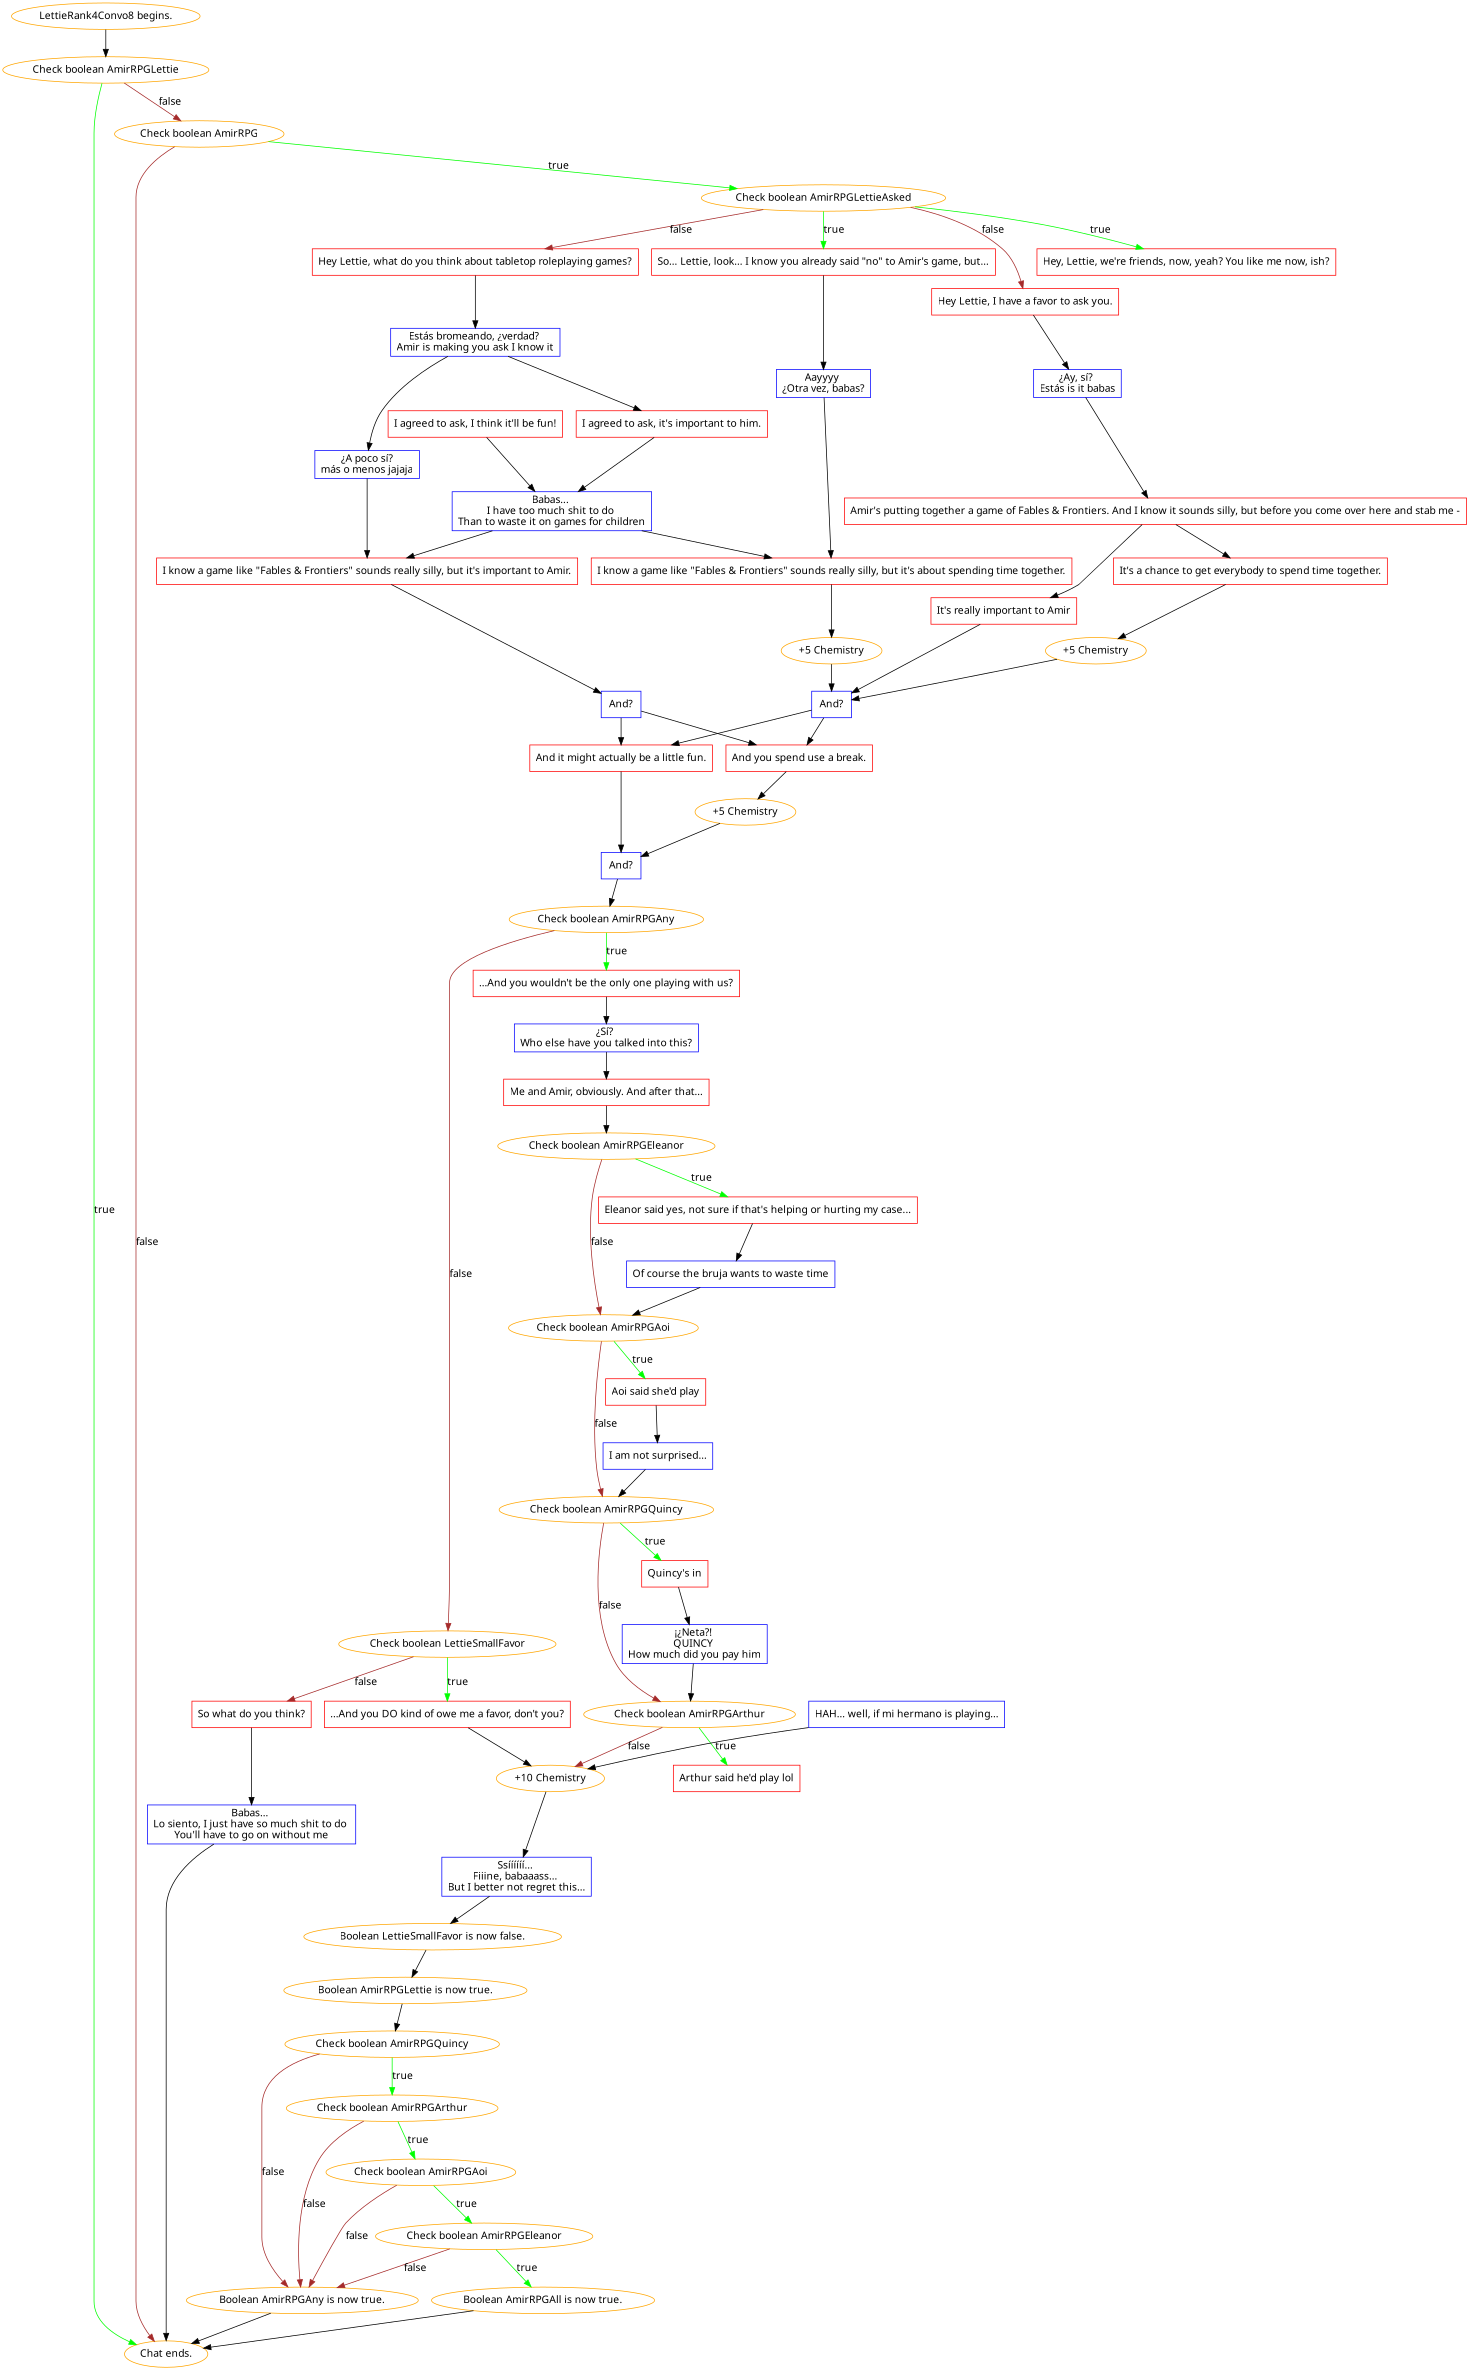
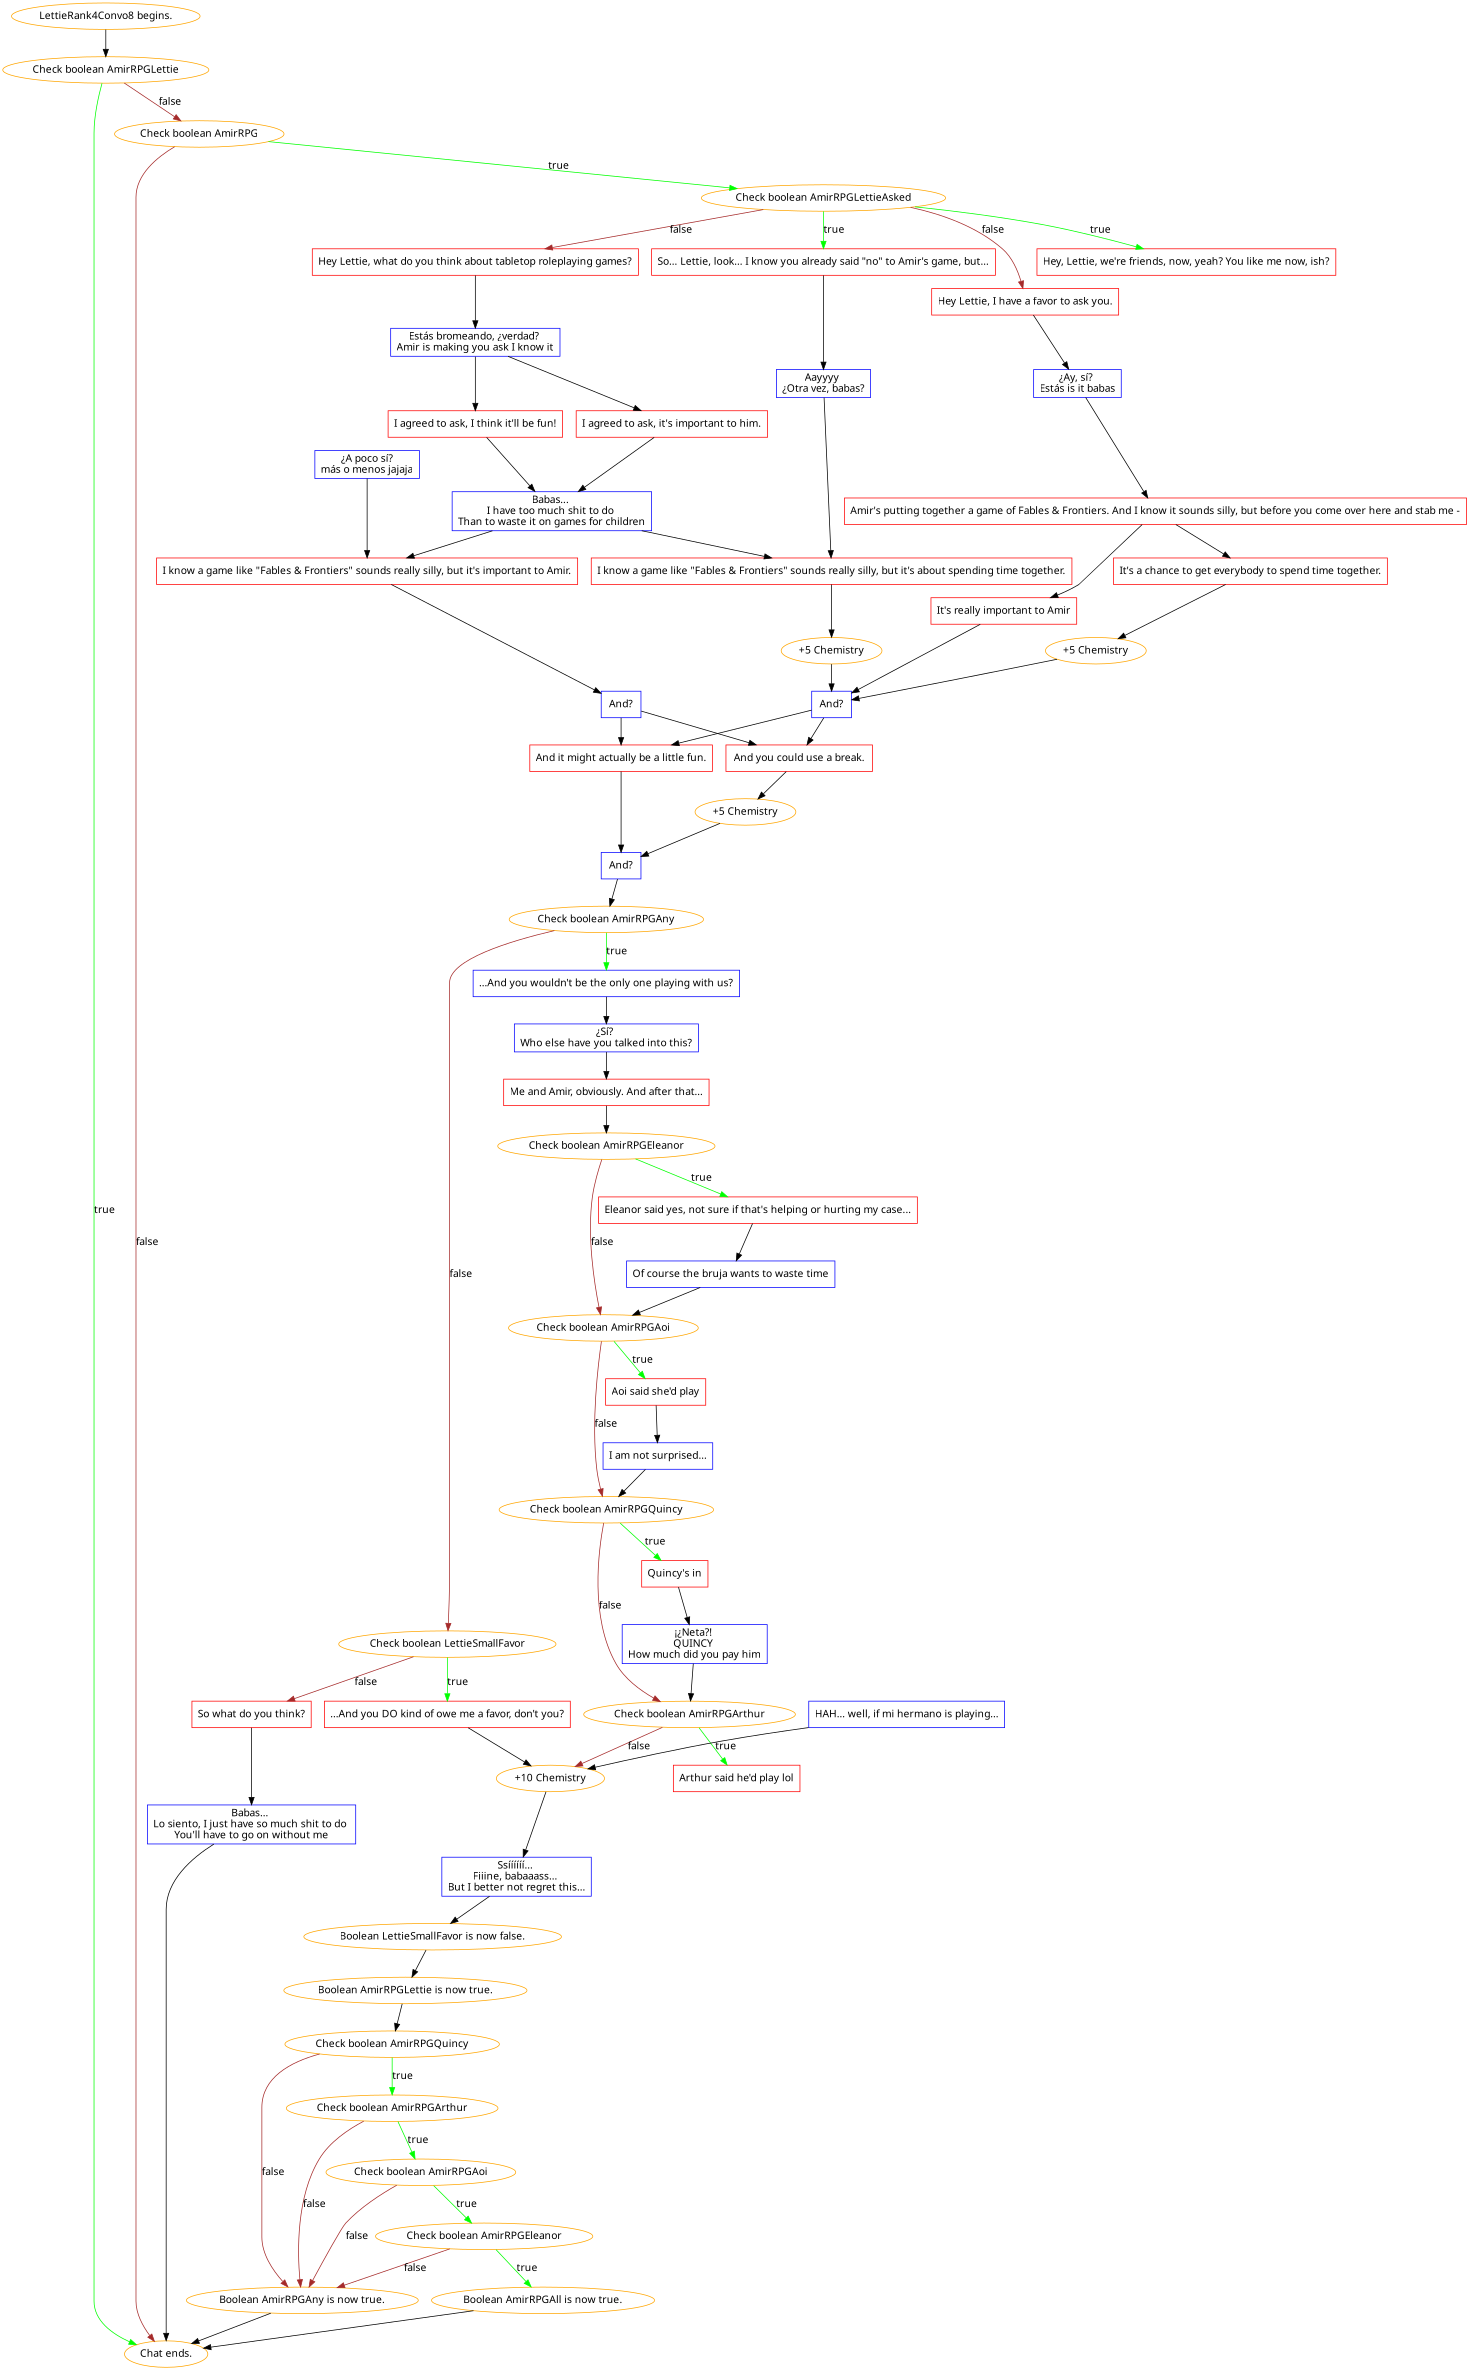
edge "Estás bromeando, ¿verdad? Amir is making you ask I know it" -> "¿A poco sí? más o menos jajaja": now "Estás bromeando, ¿verdad? Amir is making you ask I know it" -> "I agreed to ask, I think it'll be fun!"
node "And you spend use a break.": label "And you spend use a break." -> "And you could use a break."
node "...And you wouldn't be the only one playing with us?": color red -> blue
